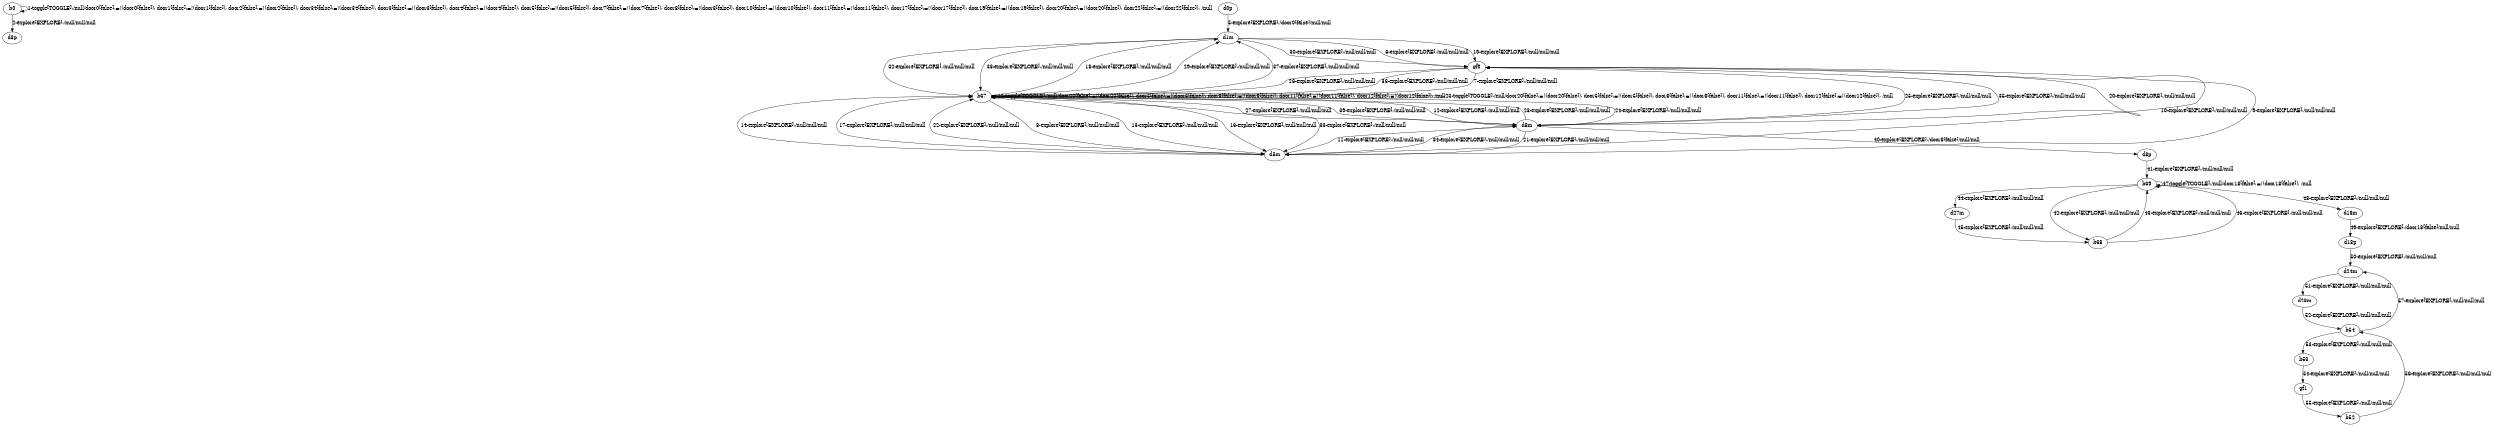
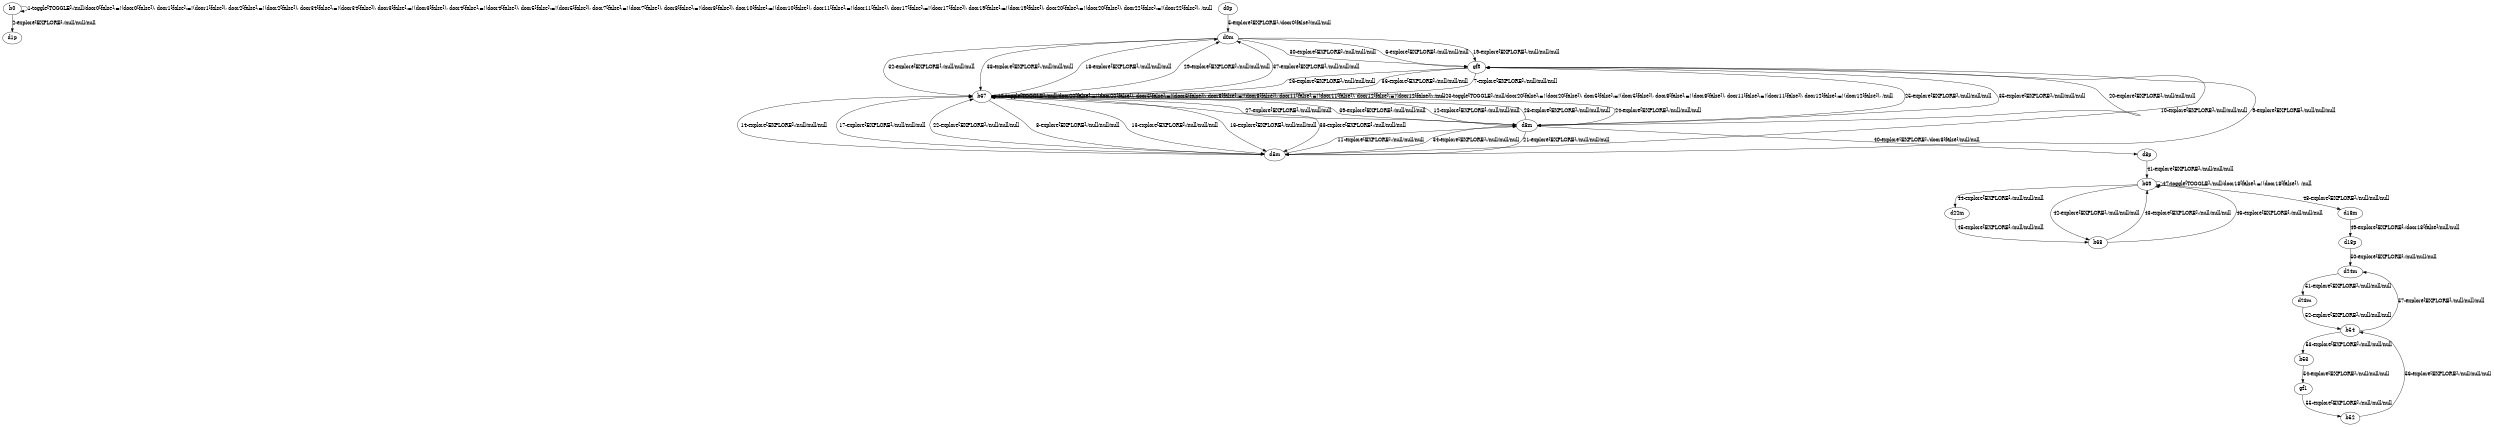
node "d3p": label "d3p" -> "d1p"
node "d1m": label "d1m" -> "d0m"
node "d27m": label "d27m" -> "d22m"
